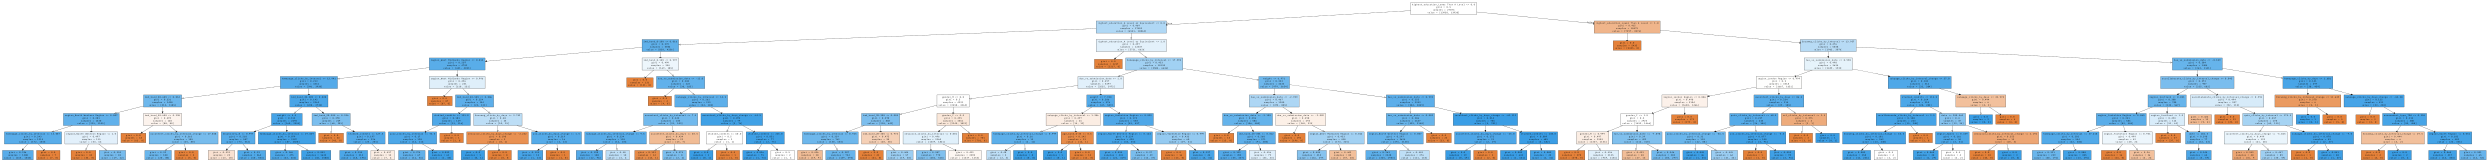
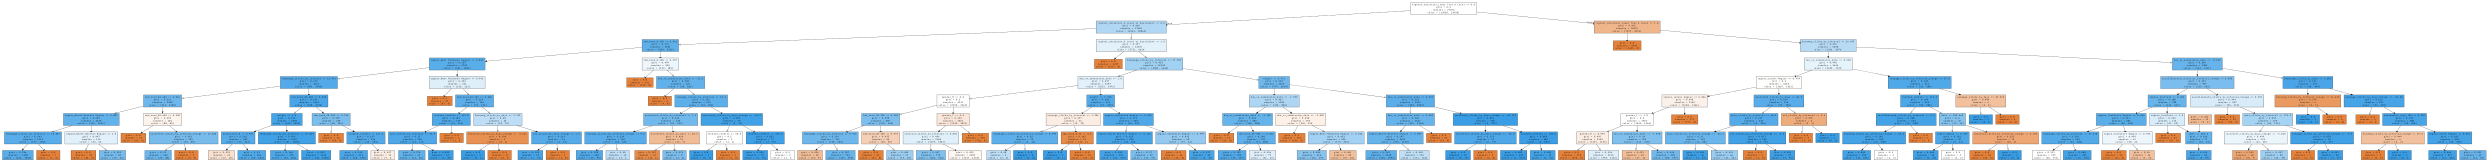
node "gini = 0.321 samples = 239 value = [48, 191]": fillcolor #399de5bf -> #e5813900
